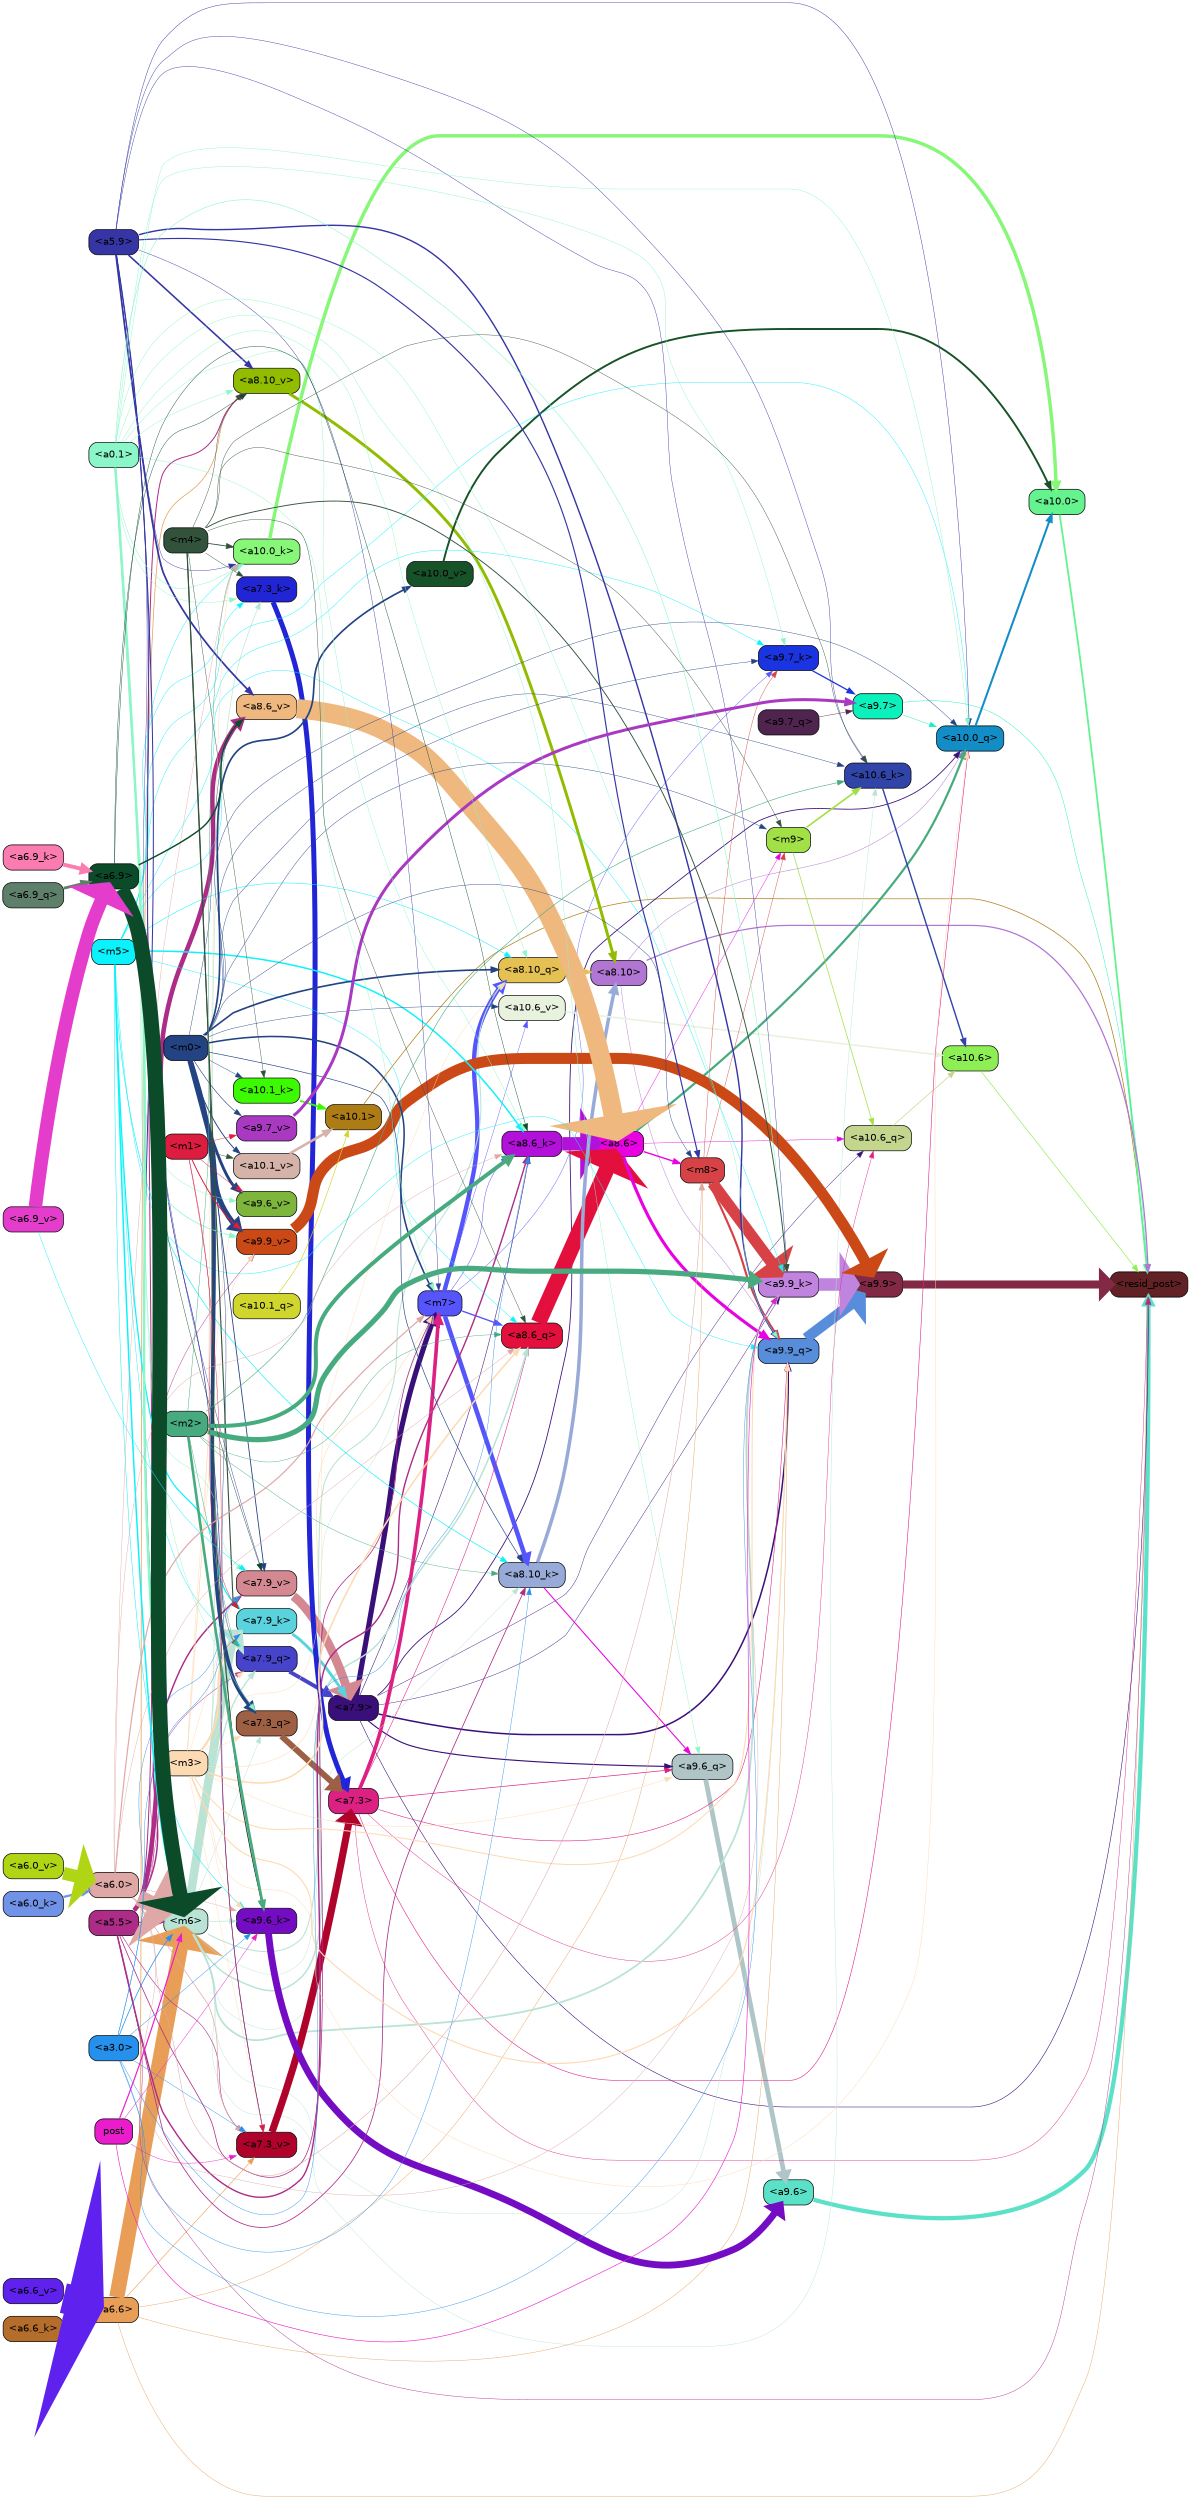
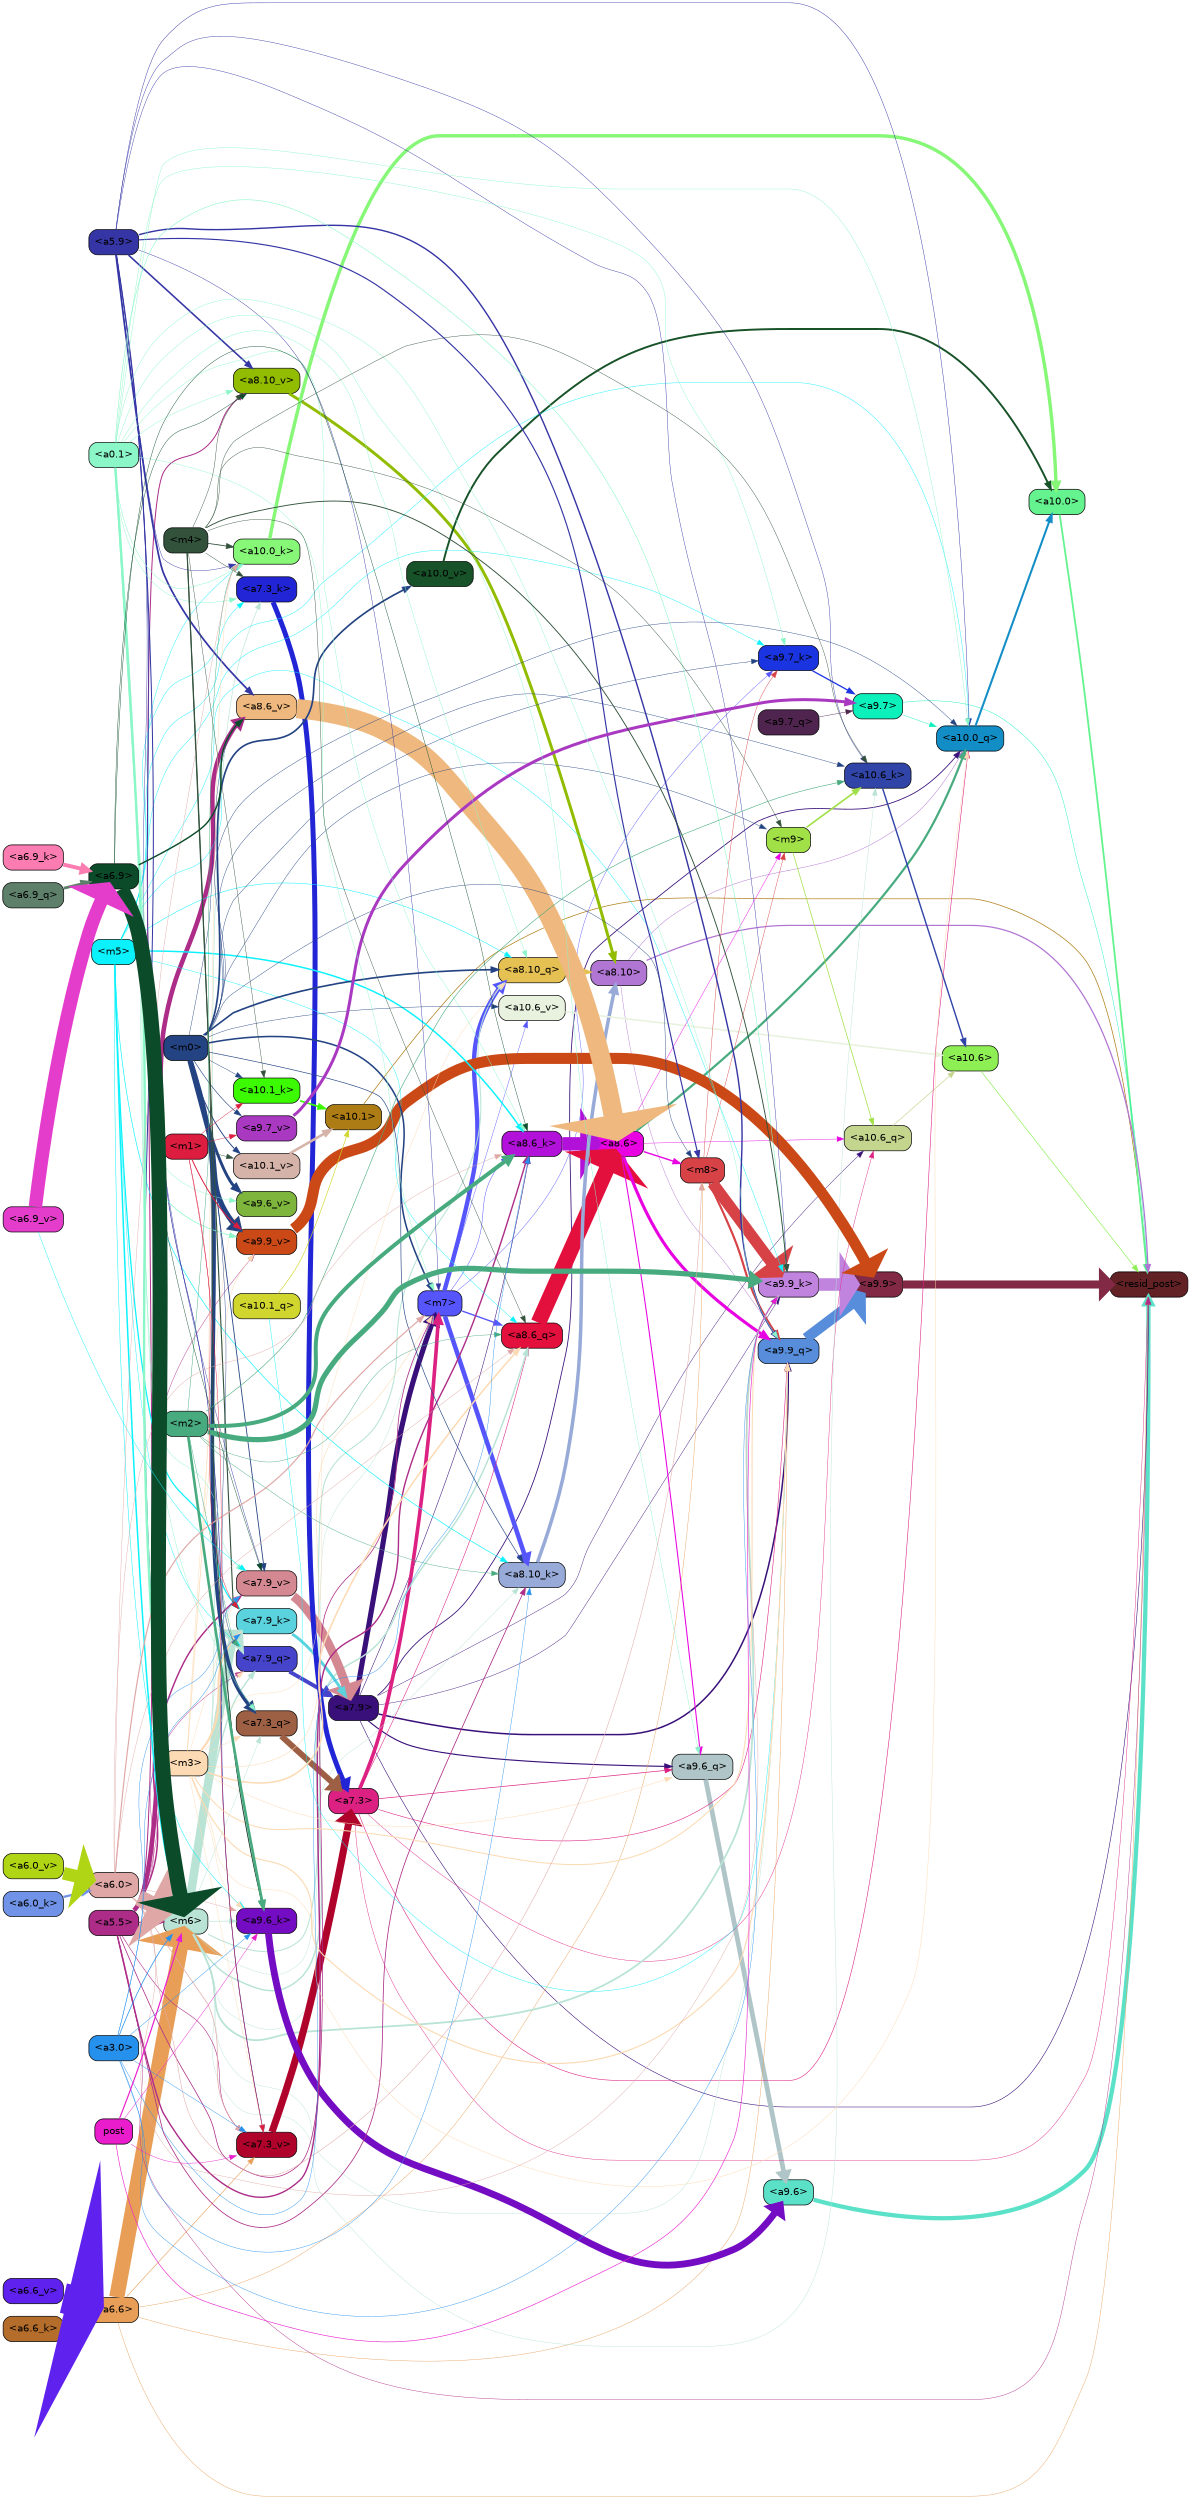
edge "<m1>" -> "<a9.6_v>": now "<m1>" -> "<a10.1_k>"
edge "<m5>" -> "<a9.9_q>": now "<a10.1_q>" -> "<a9.9_q>"
edge "<a6.6>" -> "<a8.10_v>": removed
edge "<a8.10_k>" -> "<a9.6_q>": now "<a8.6>" -> "<a9.6_q>"
